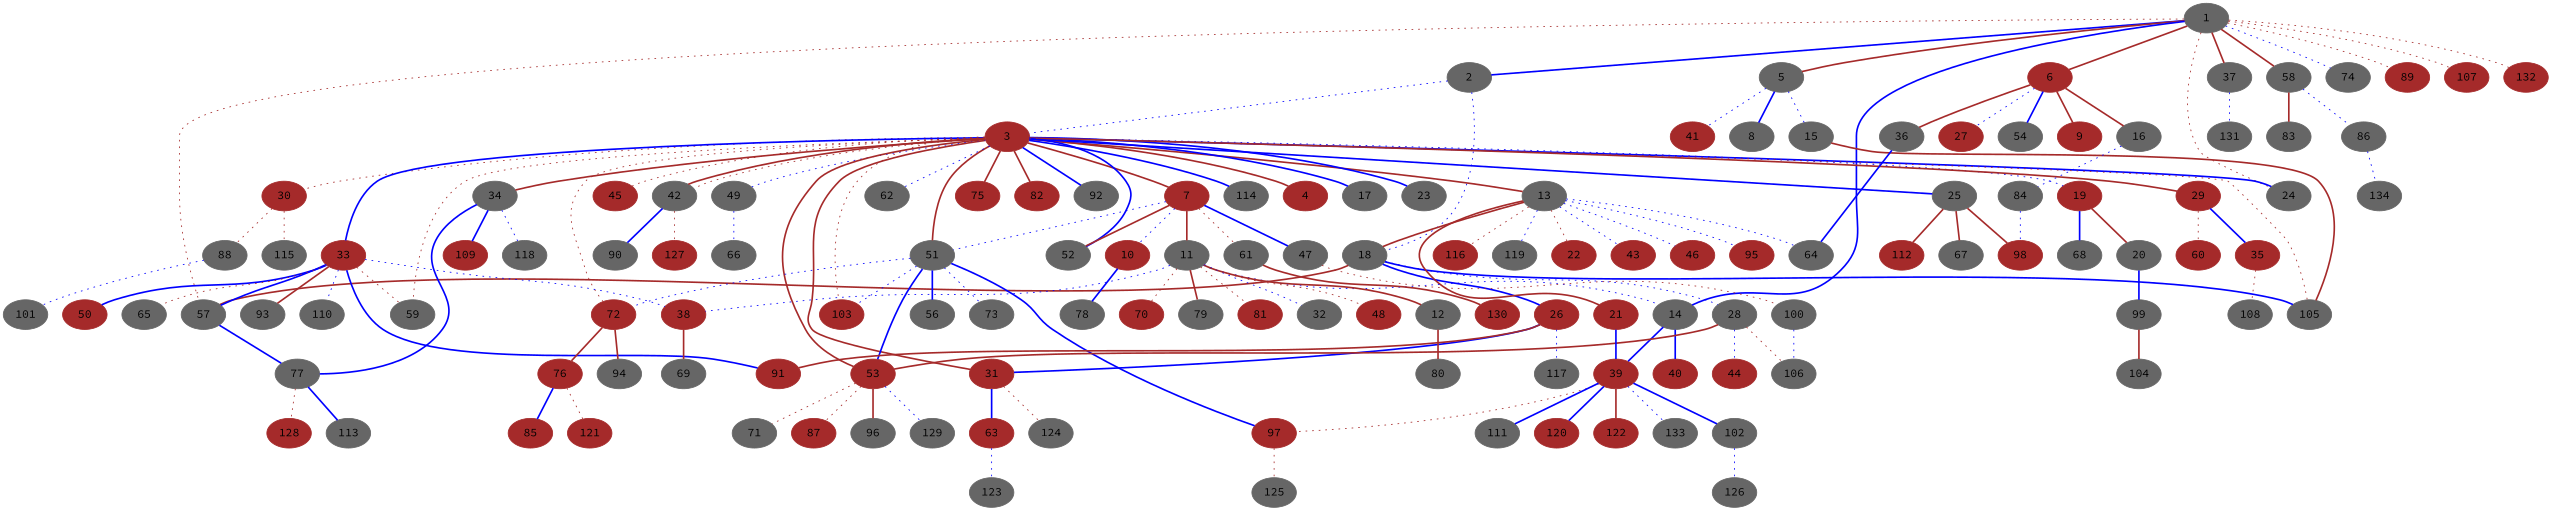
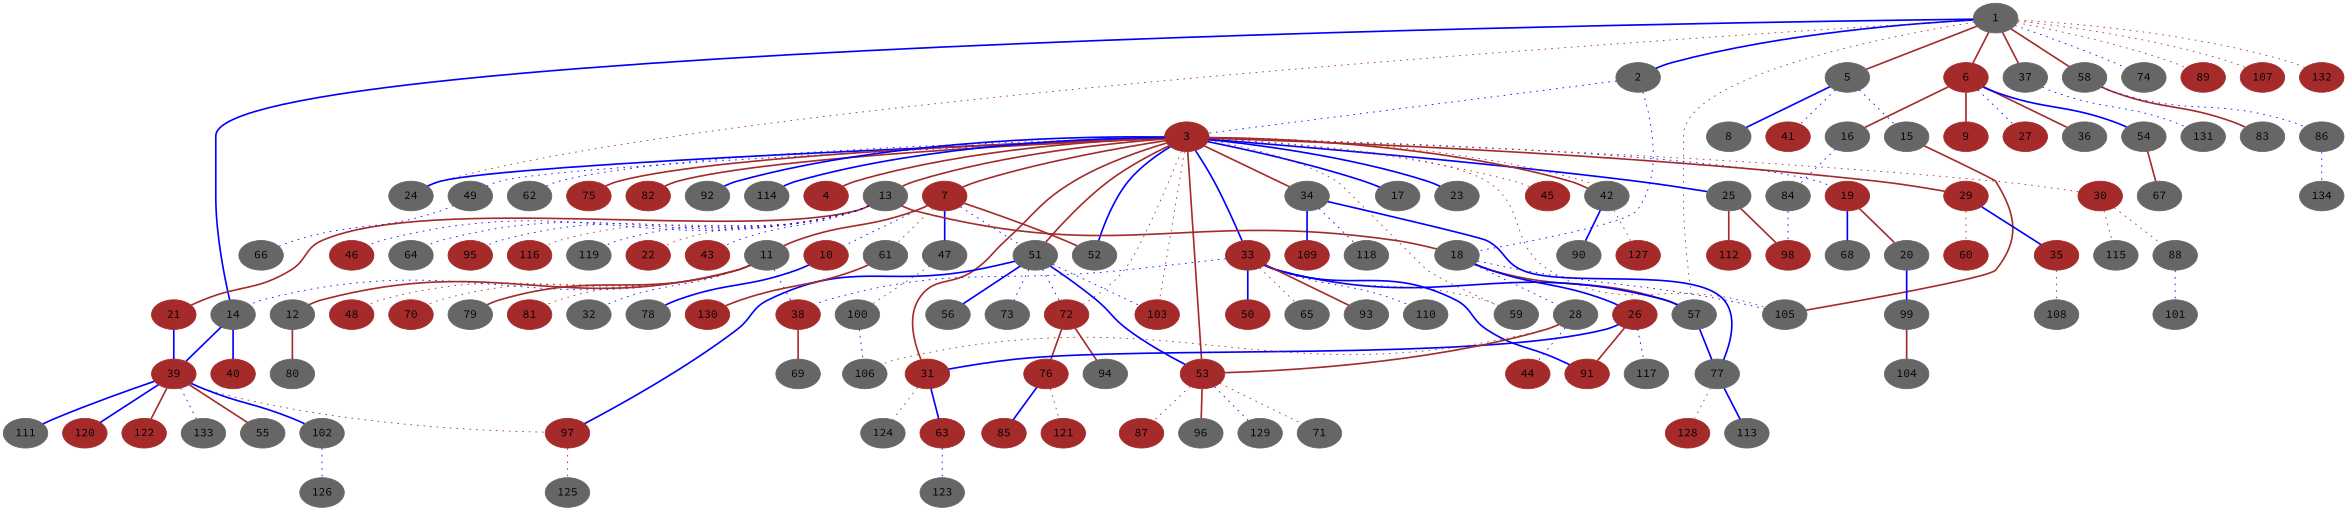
edge "36" -- "64": removed
edge "25" -- "67": now "54" -- "67"
edge "18" -- "105": style bold -> dotted
node "55": added
